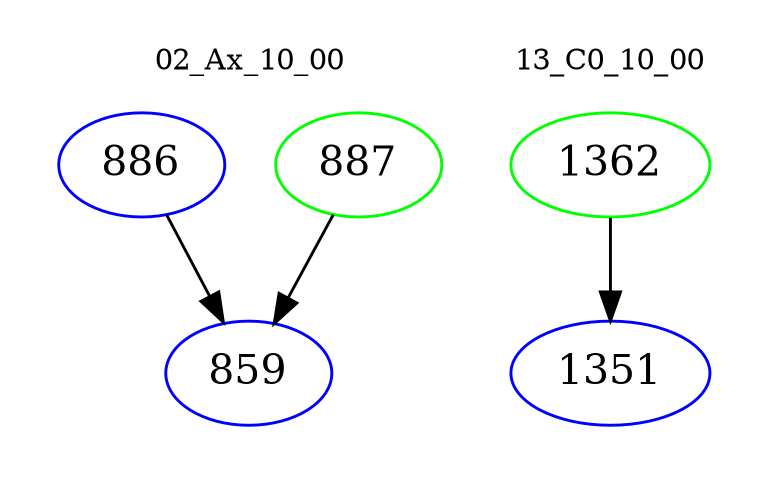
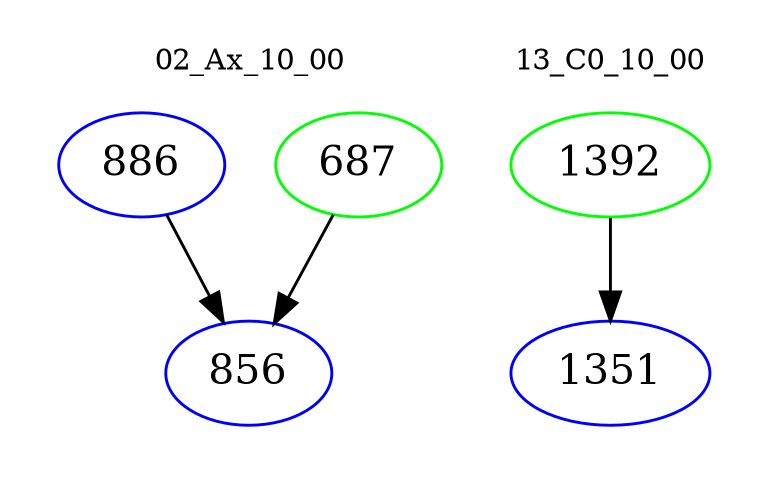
node "887": label "887" -> "687"
node "1362": label "1362" -> "1392"
node "859": label "859" -> "856"
